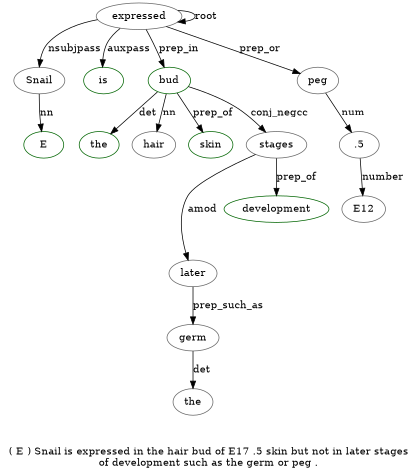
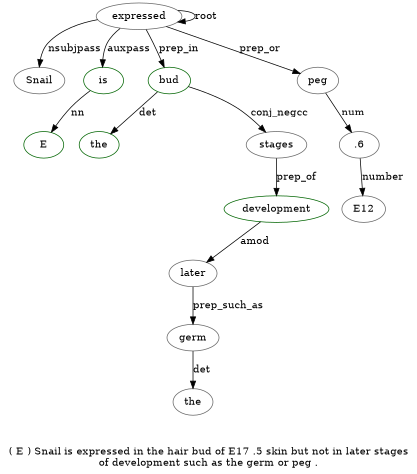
edge "Snail" -> "E": now "is" -> "E"
node "hair": removed
node "skin": removed
node ".5": label ".5" -> ".6"
edge "stages" -> "later": now "development" -> "later"
